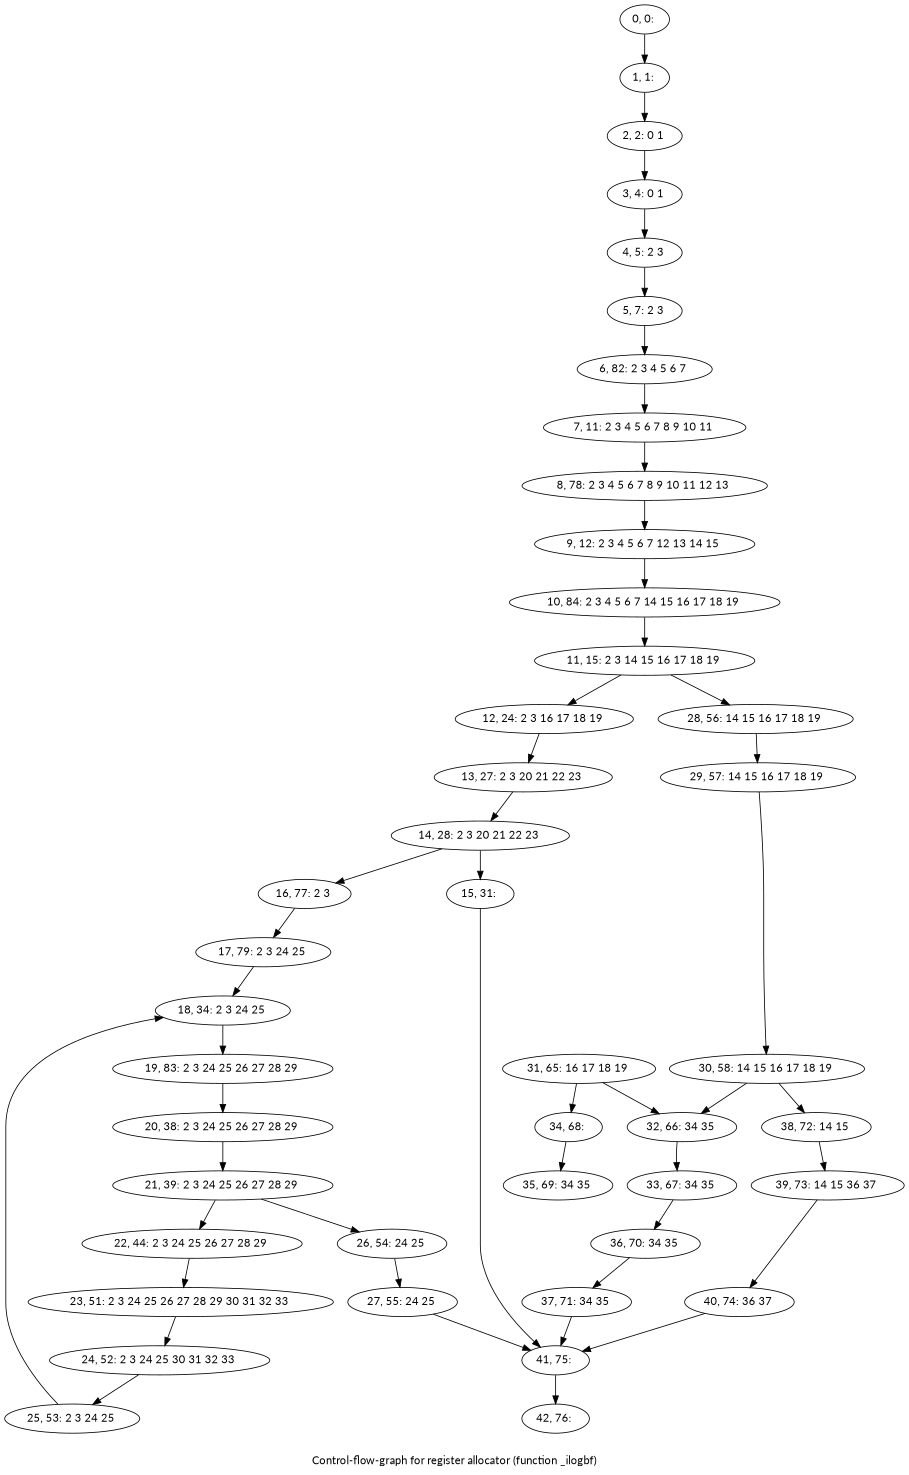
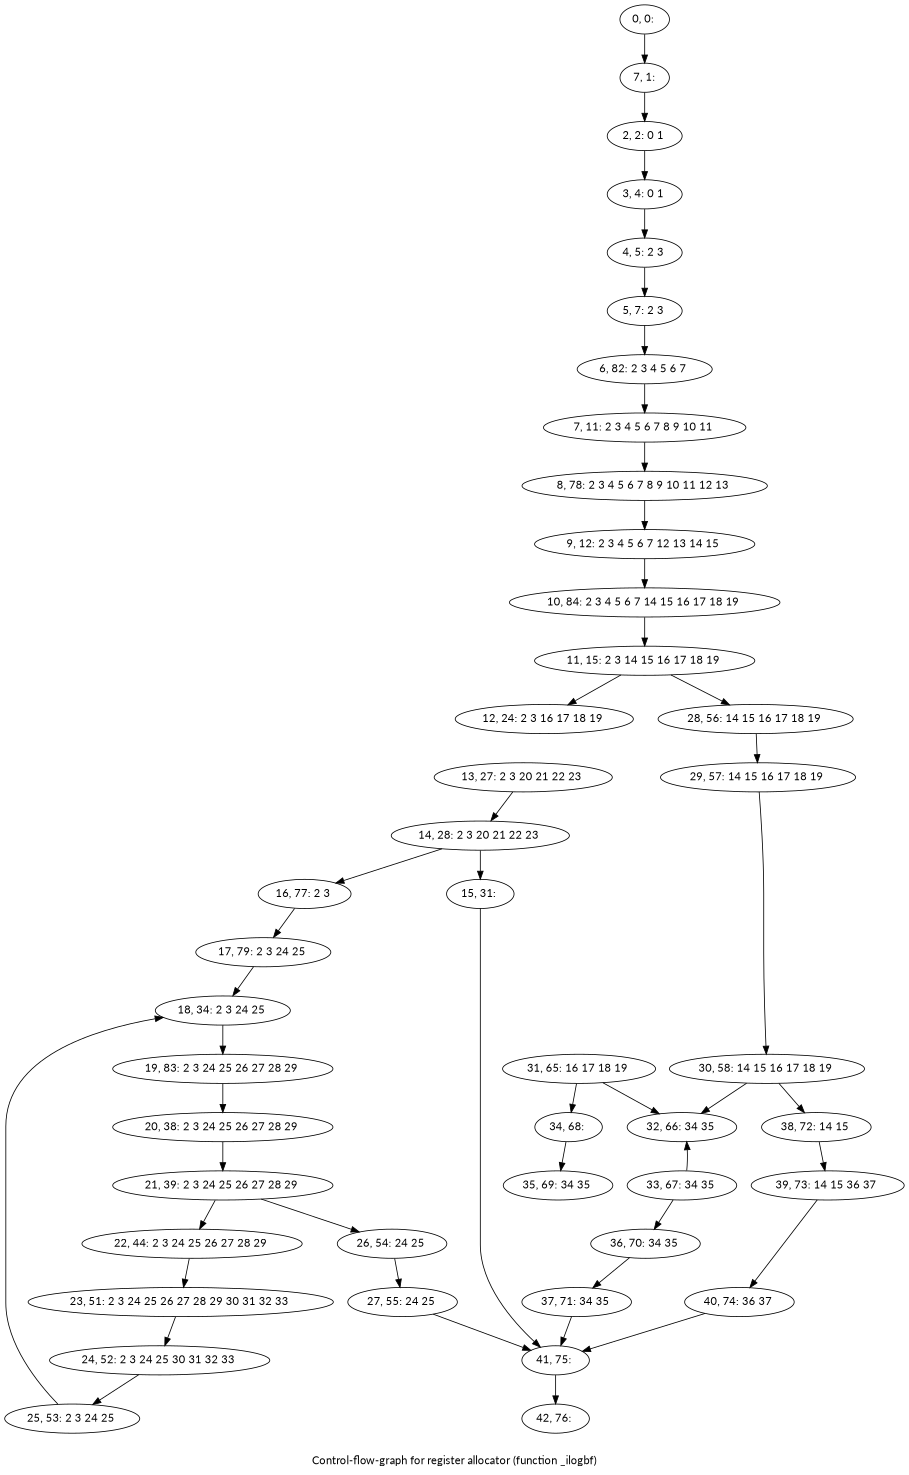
node "1, 1:": label "1, 1:" -> "7, 1:"
edge "12, 24: 2 3 16 17 18 19" -> "13, 27: 2 3 20 21 22 23": removed
edge "32, 66: 34 35" -> "33, 67: 34 35": reversed
